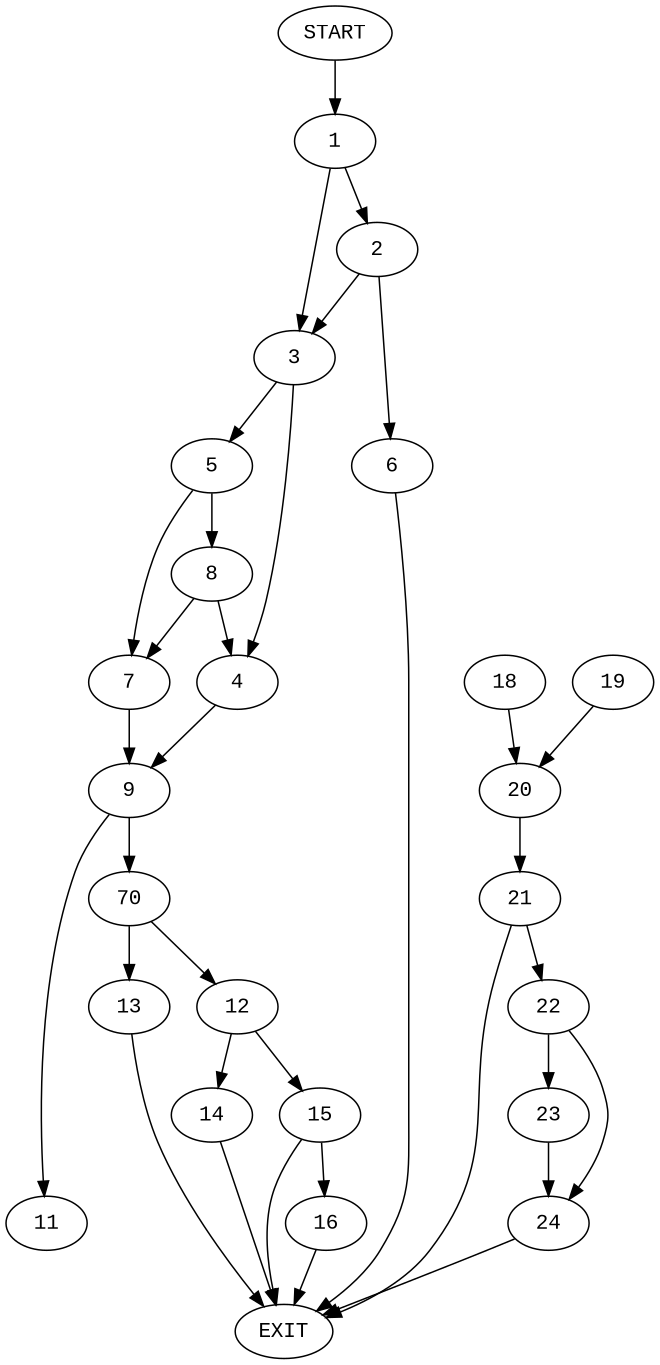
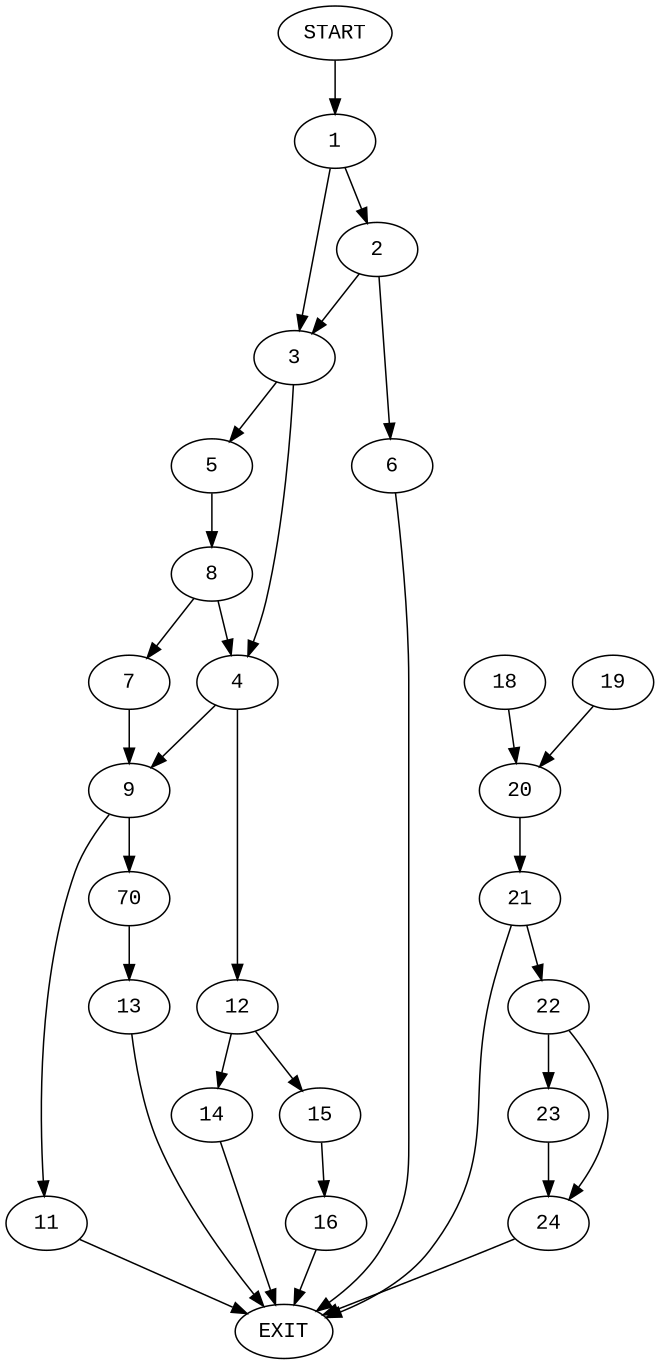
edge "5" -> "7": removed
edge "70" -> "12": now "4" -> "12"
edge "15" -> "EXIT": now "11" -> "EXIT"
